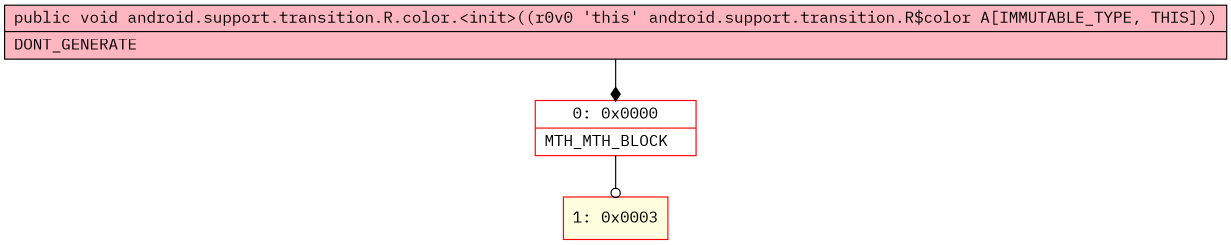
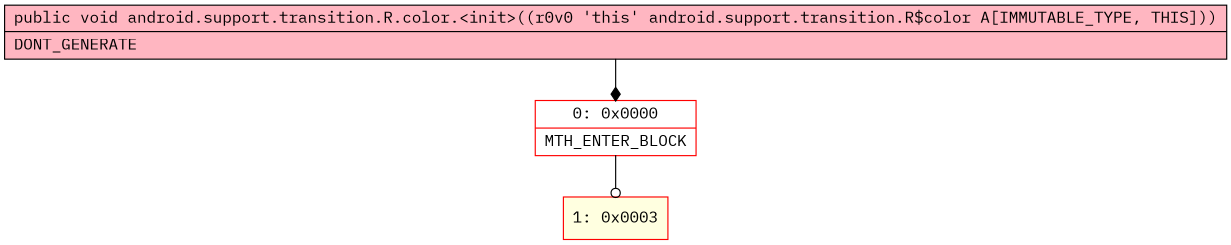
node "0: 0x0000": text "MTH_MTH_BLOCK" -> "MTH_ENTER_BLOCK"
